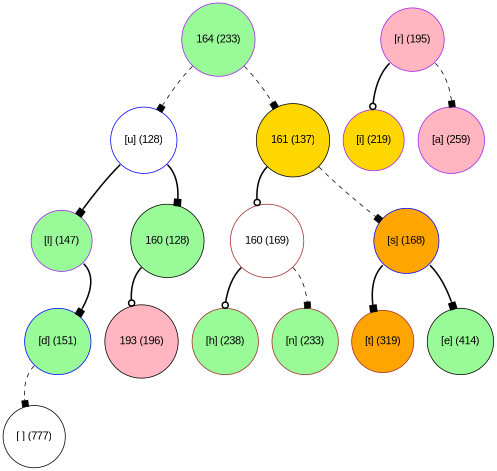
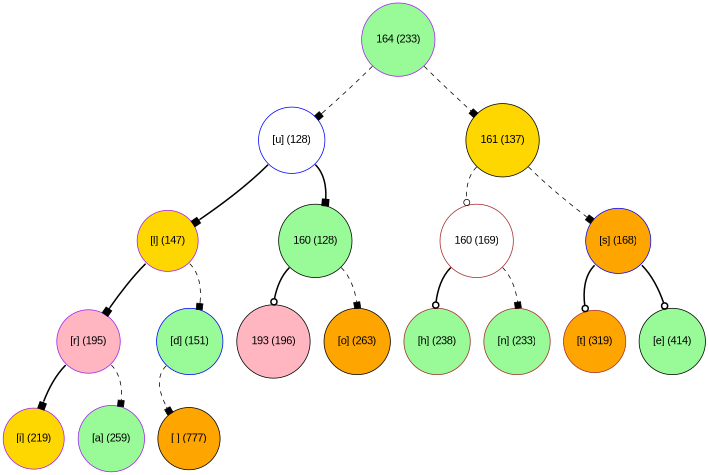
edge "[r] (195)" -> "[i] (219)": arrowhead odot -> box
node "[a] (259)": fillcolor lightpink -> palegreen
edge "161 (137)" -> "160 (169)": style bold -> dashed
node "[l] (147)": fillcolor palegreen -> gold
edge "[s] (168)" -> "[e] (414)": arrowhead box -> odot
edge "[s] (168)" -> "[t] (319)": arrowhead box -> odot
edge "[l] (147)" -> "[r] (195)": added
edge "[l] (147)" -> "[d] (151)": style bold -> dashed
node "[o] (263)": added
node "[ ] (777)": fillcolor white -> orange
